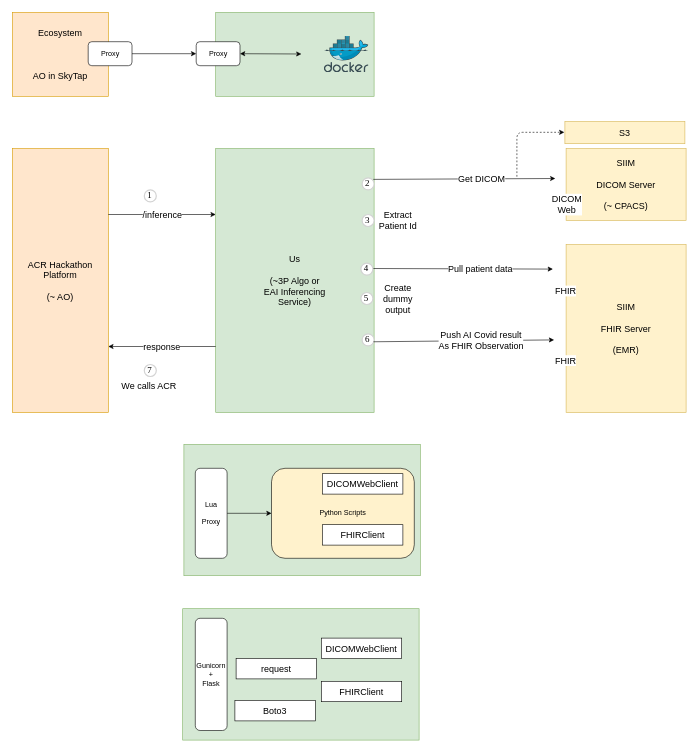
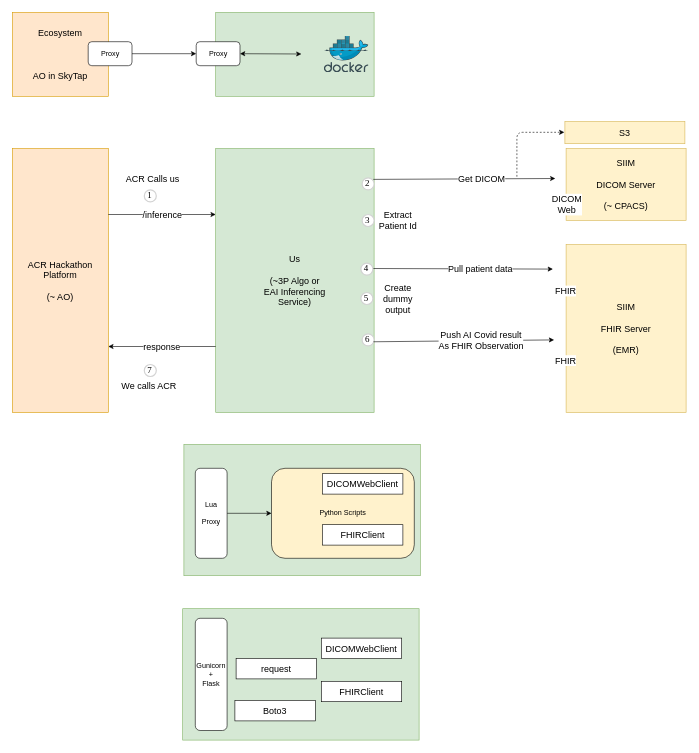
node "ACR Calls us": added
